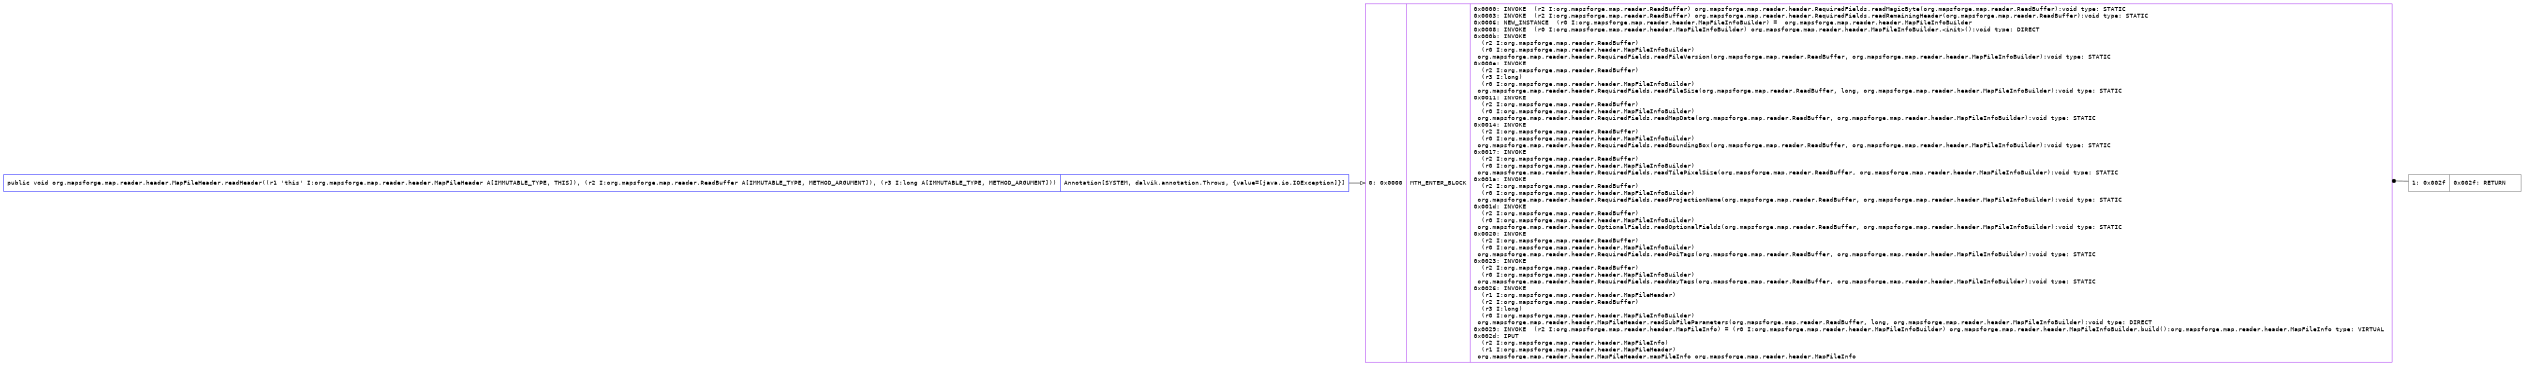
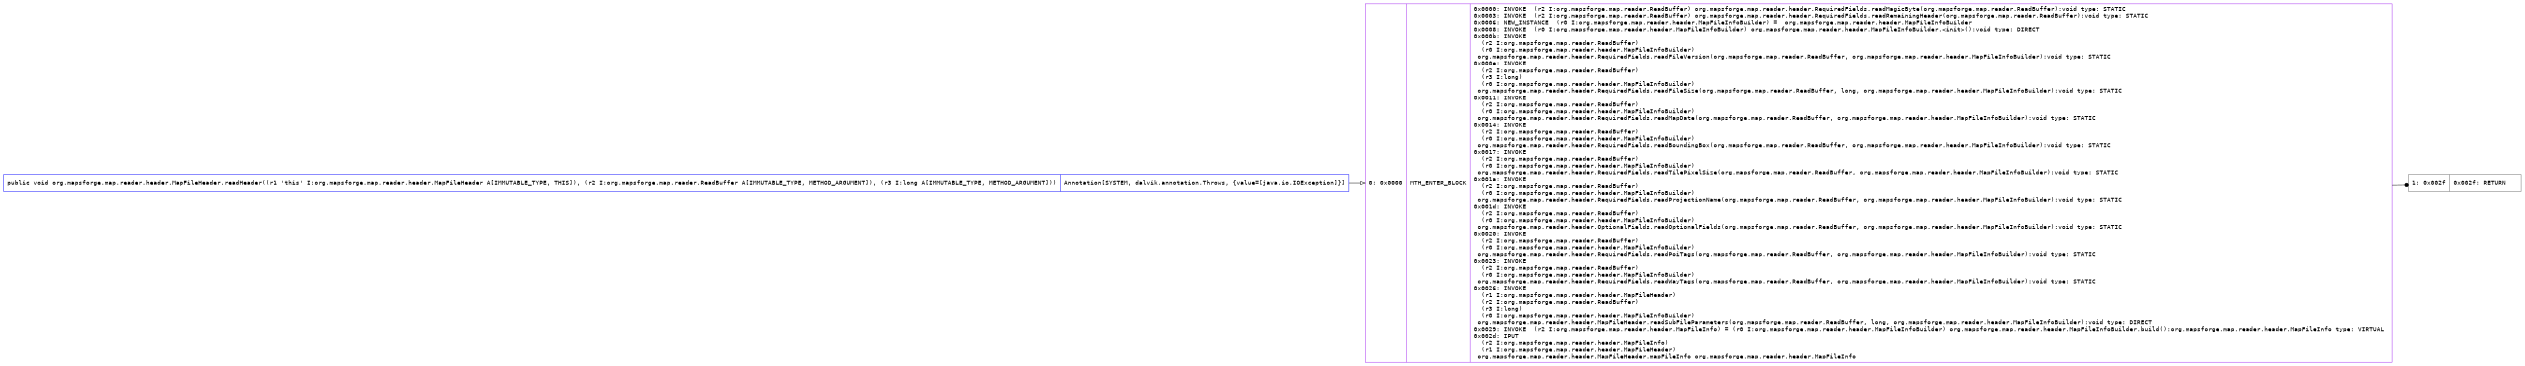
edge "1: 0x002f" -> "0: 0x0000": reversed
